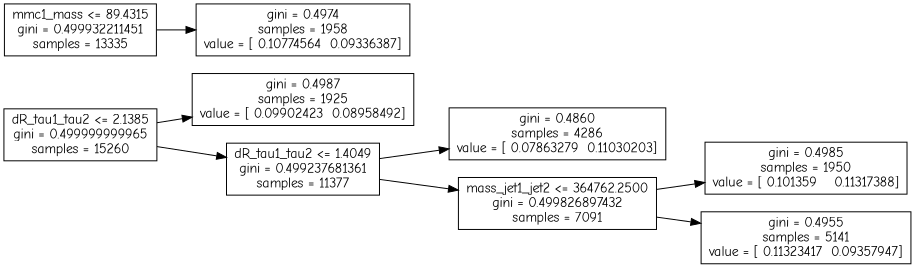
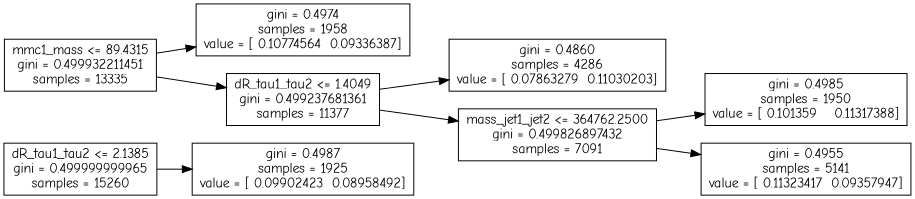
edge "dR_tau1_tau2 <= 2.1385 gini = 0.499999999965 samples = 15260" -> "dR_tau1_tau2 <= 1.4049 gini = 0.499237681361 samples = 11377": now "mmc1_mass <= 89.4315 gini = 0.499932211451 samples = 13335" -> "dR_tau1_tau2 <= 1.4049 gini = 0.499237681361 samples = 11377"
